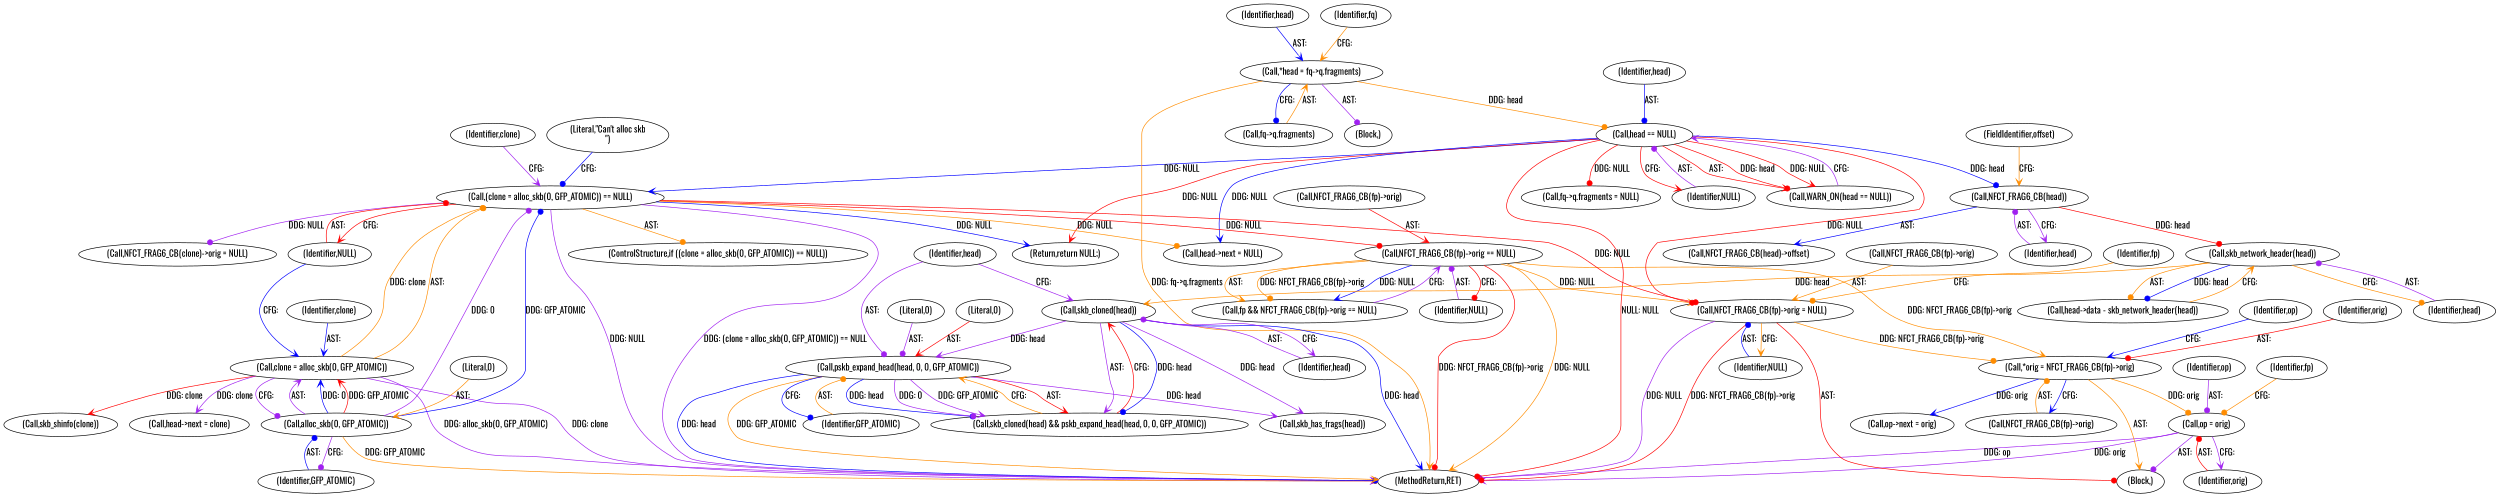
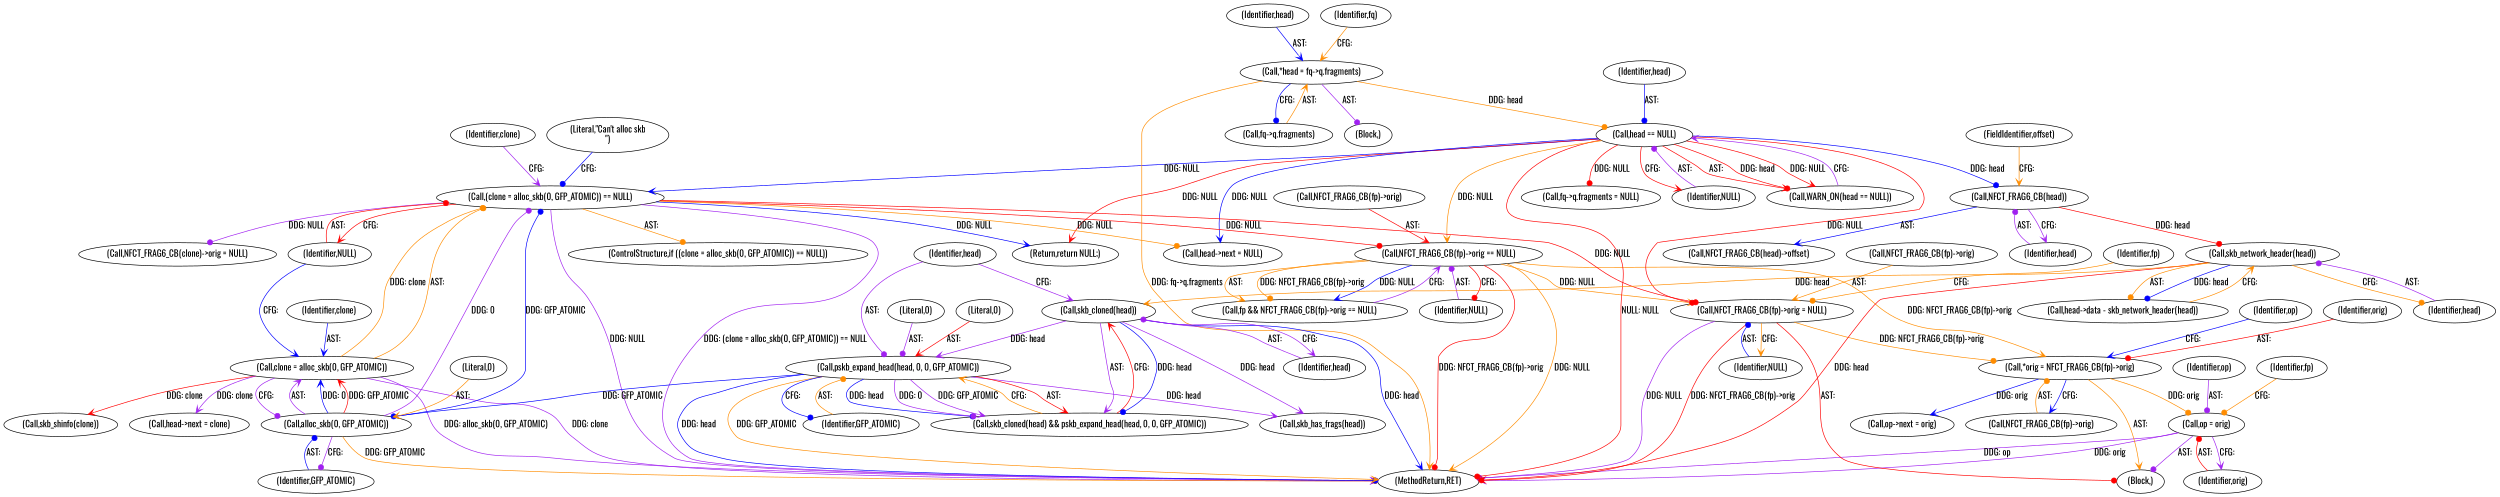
edge "(Call,head == NULL)" -> "(Call,NFCT_FRAG6_CB(fp)->orig == NULL)": added, label "DDG: NULL"
edge "(Call,skb_network_header(head))" -> "(MethodReturn,RET)": added, label "DDG: head"
edge "(Call,pskb_expand_head(head, 0, 0, GFP_ATOMIC))" -> "(Call,alloc_skb(0, GFP_ATOMIC))": added, label "DDG: GFP_ATOMIC"
